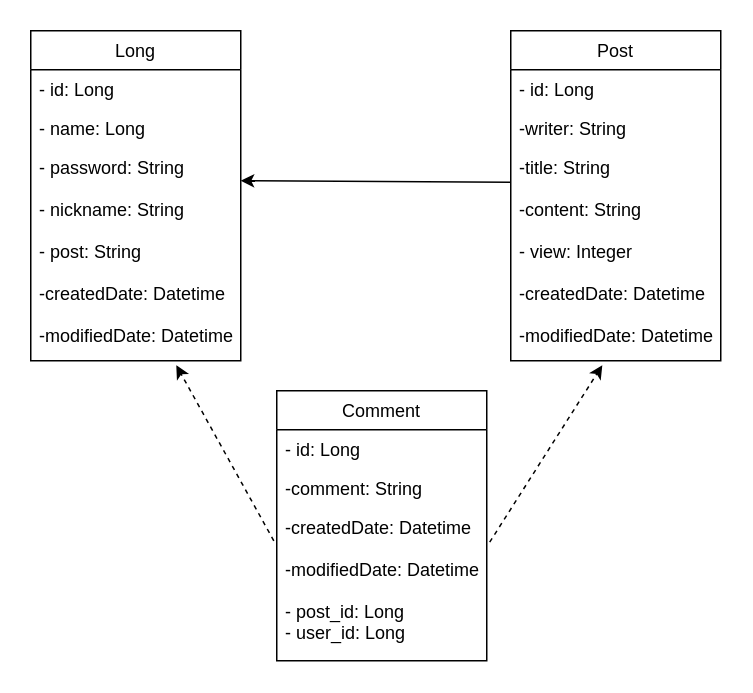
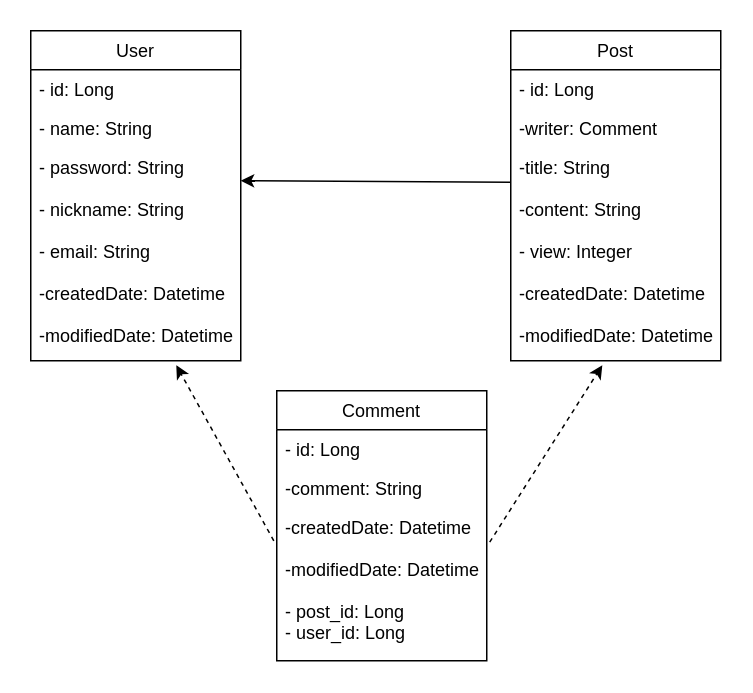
node "Long": label "Long" -> "User"
node "- name: Long": label "- name: Long" -> "- name: String"
node "-writer: String": label "-writer: String" -> "-writer: Comment"
node "- password: String - nickname: String - post: String -createdDate: Datetime -modifiedDate: Datetime": label "- password: String - nickname: String - post: String -createdDate: Datetime -modifiedDate: Datetime" -> "- password: String - nickname: String - email: String -createdDate: Datetime -modifiedDate: Datetime"
